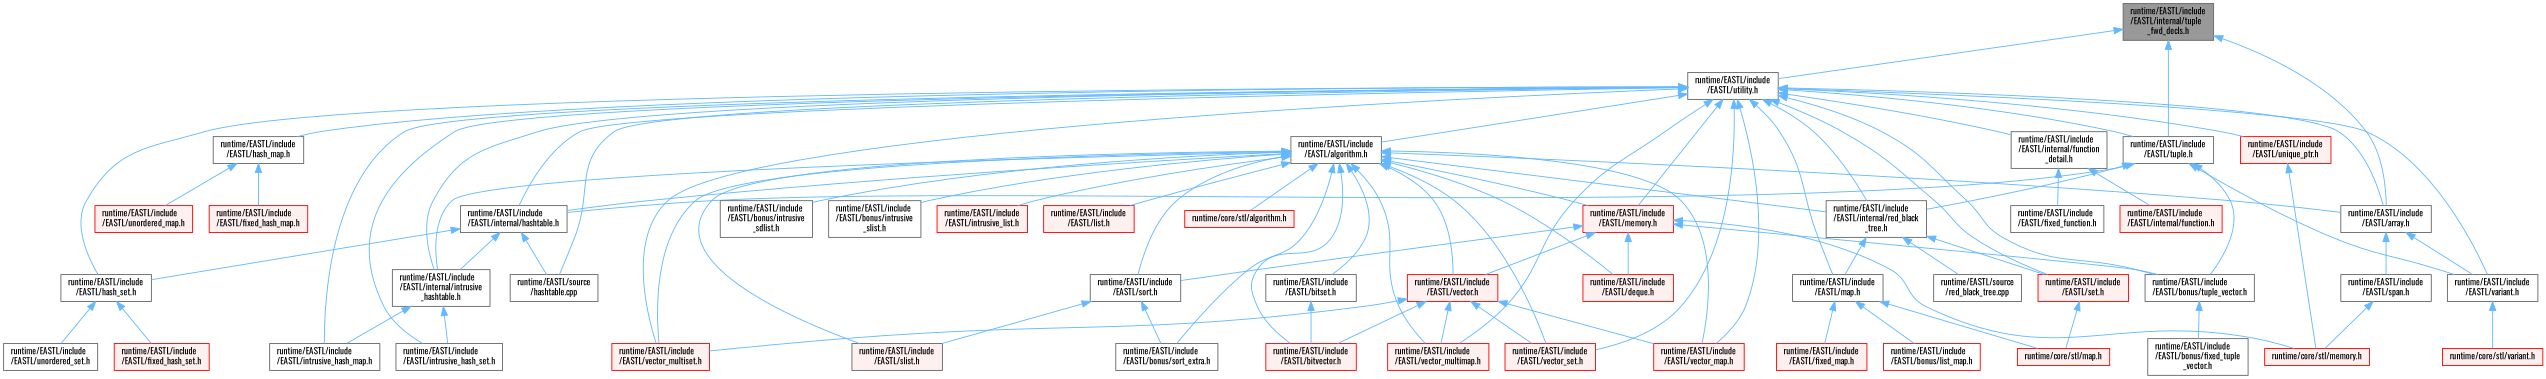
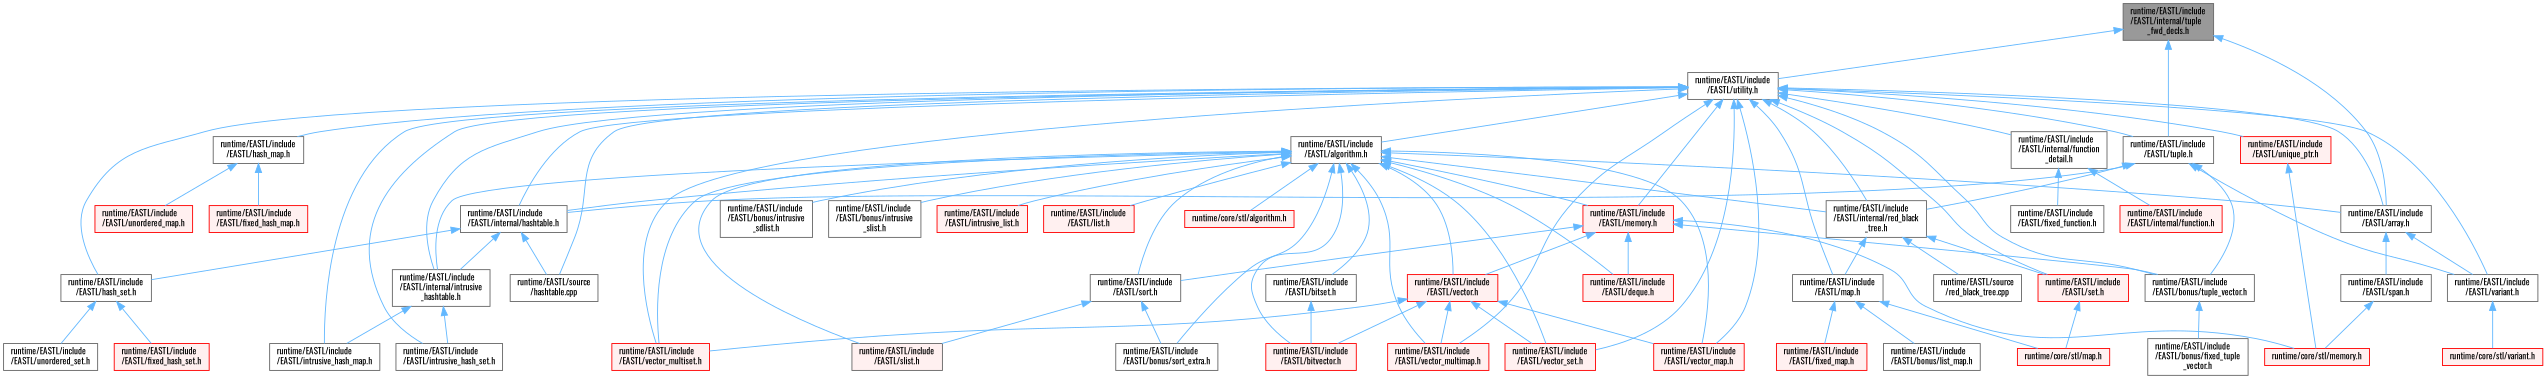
node "runtime/EASTL/include /EASTL/bonus/list_map.h": color red -> grey40
